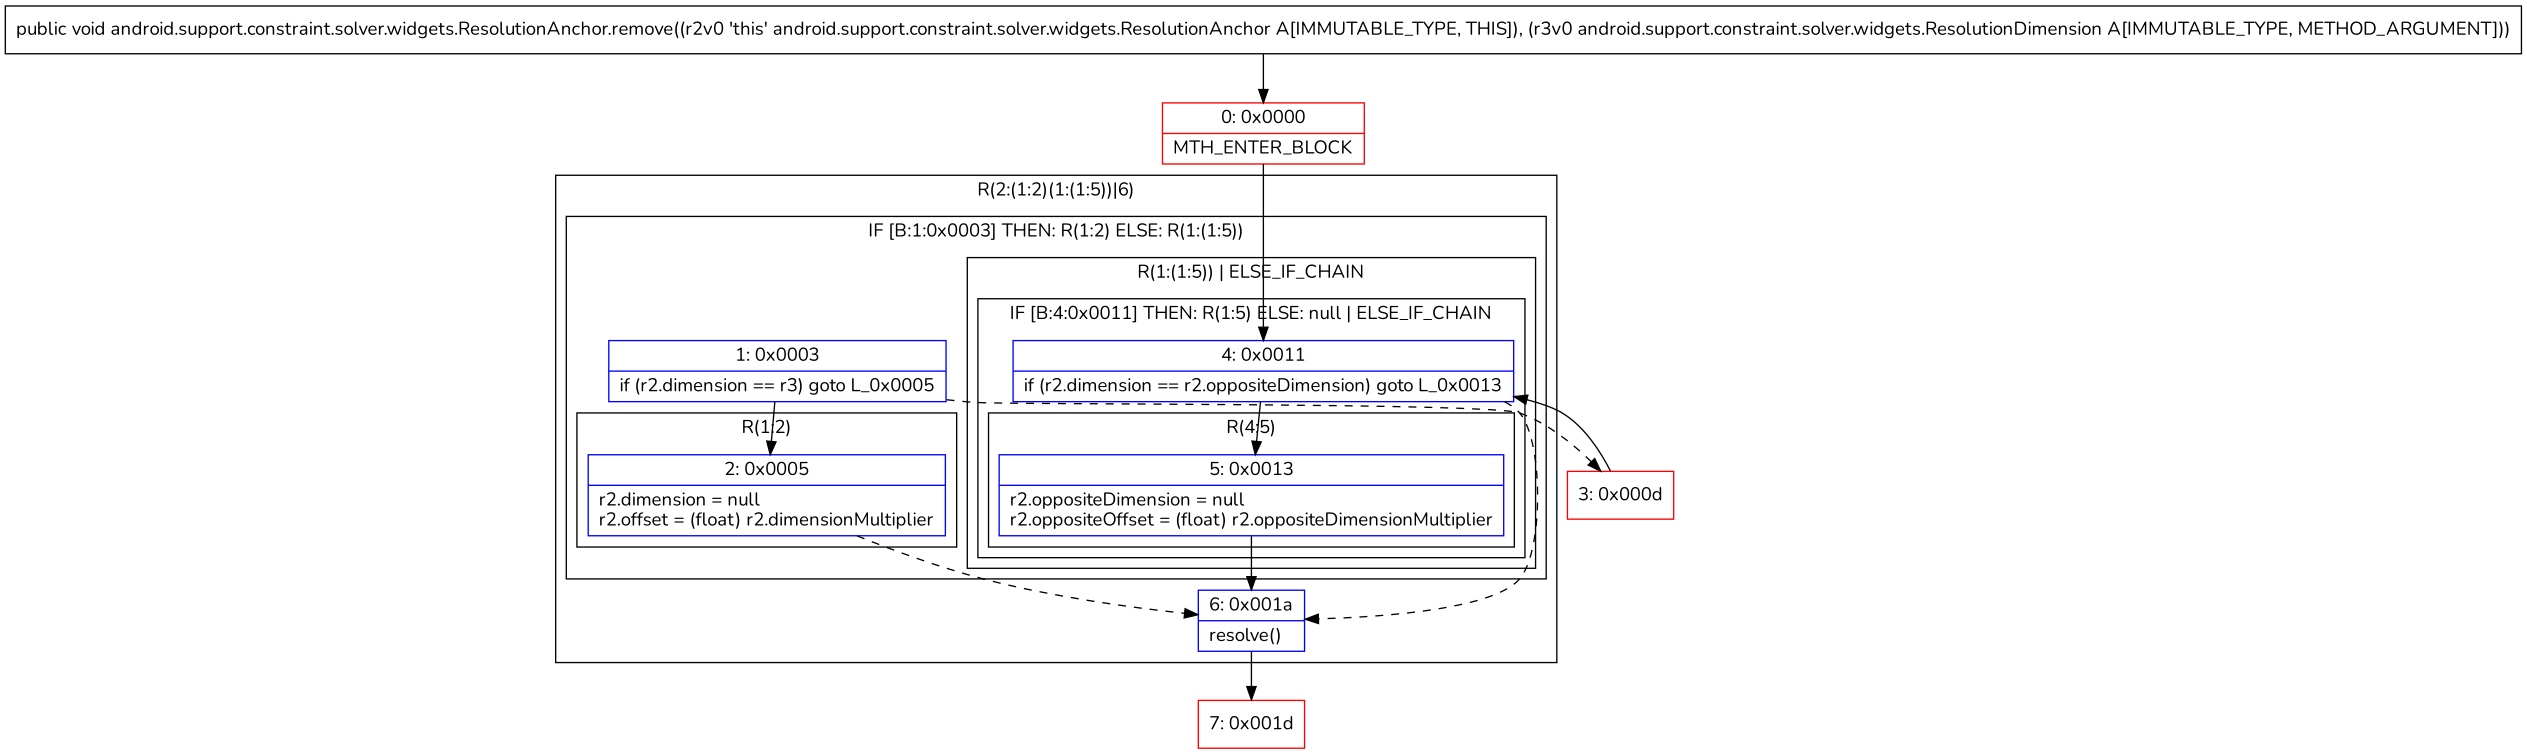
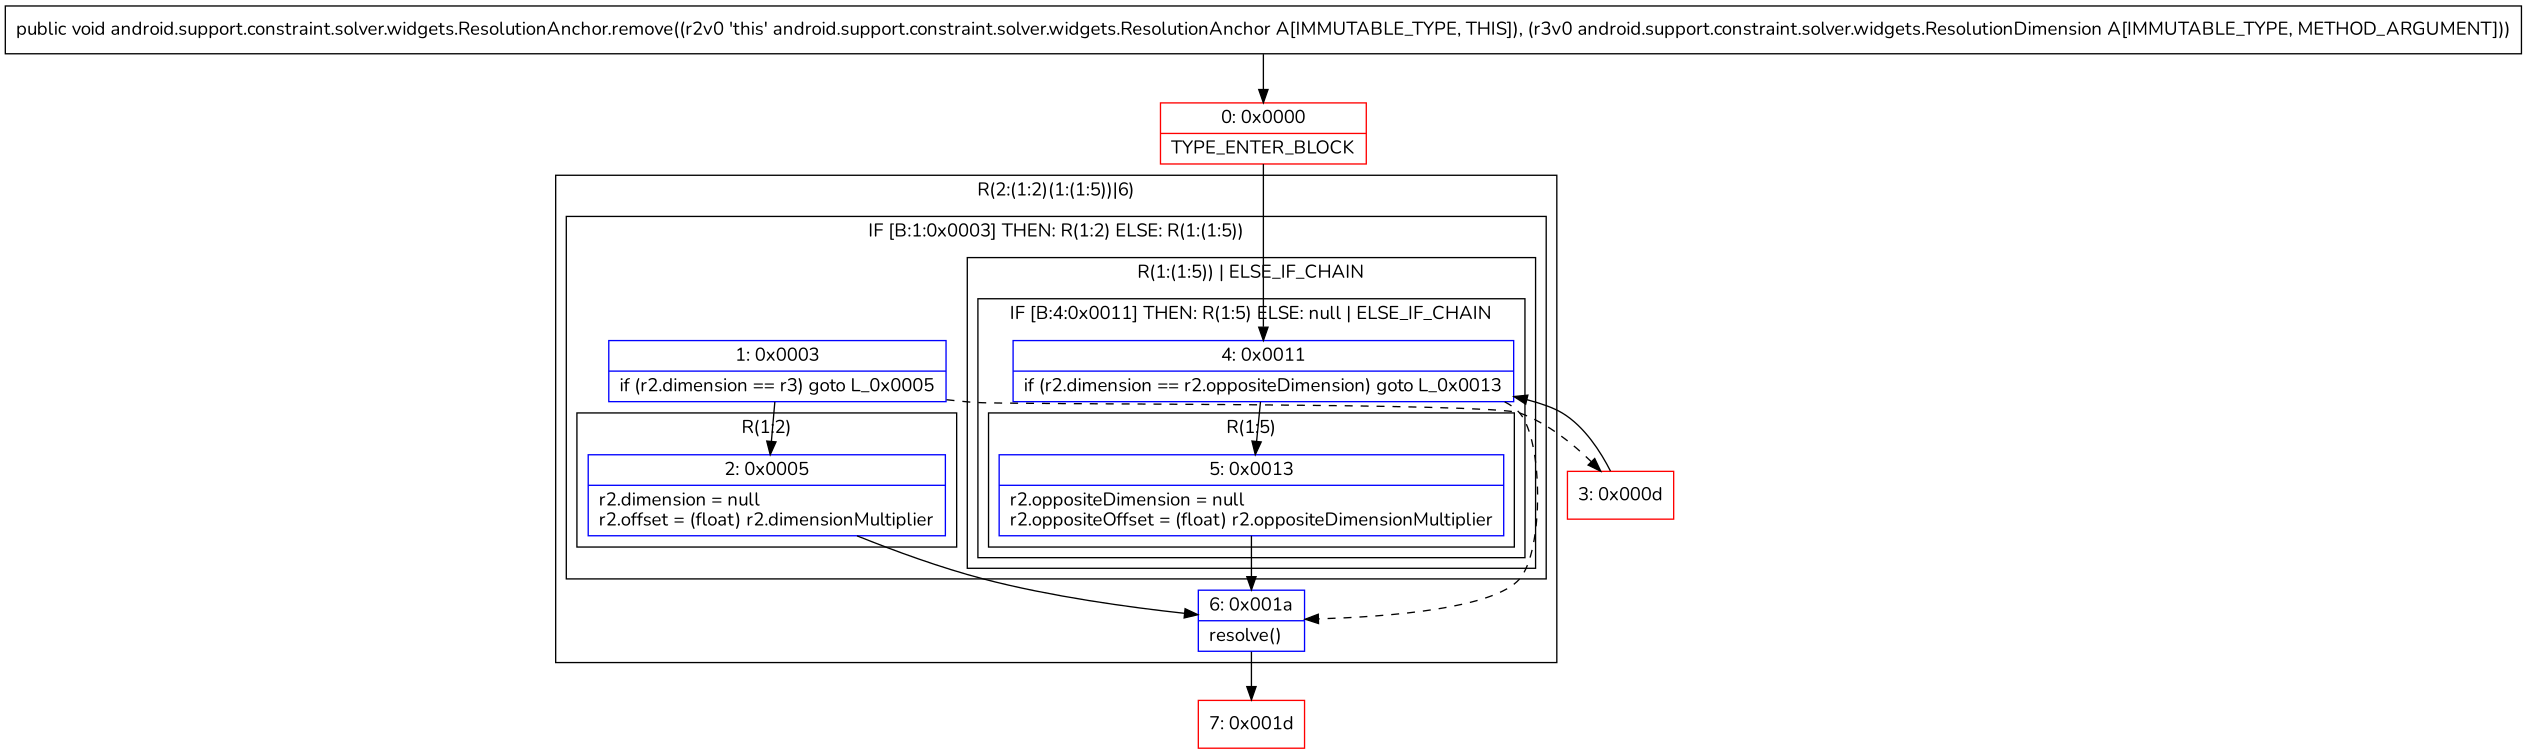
node "0: 0x0000": text "MTH_ENTER_BLOCK" -> "TYPE_ENTER_BLOCK"
cluster "R(4:5)": label "R(4:5)" -> "R(1:5)"
edge "2: 0x0005" -> "6: 0x001a": style dashed -> solid
